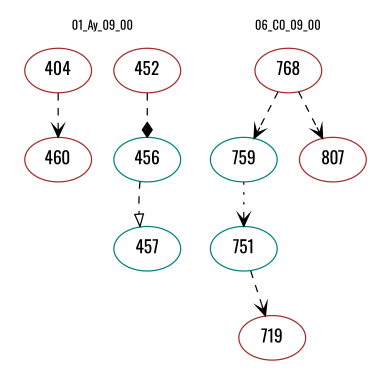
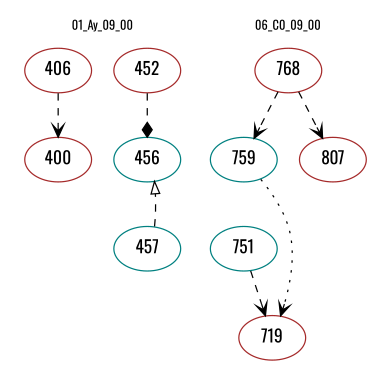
node "404": label "404" -> "406"
node "460": label "460" -> "400"
edge "456" -> "457": reversed
edge "759" -> "751": now "759" -> "719"
